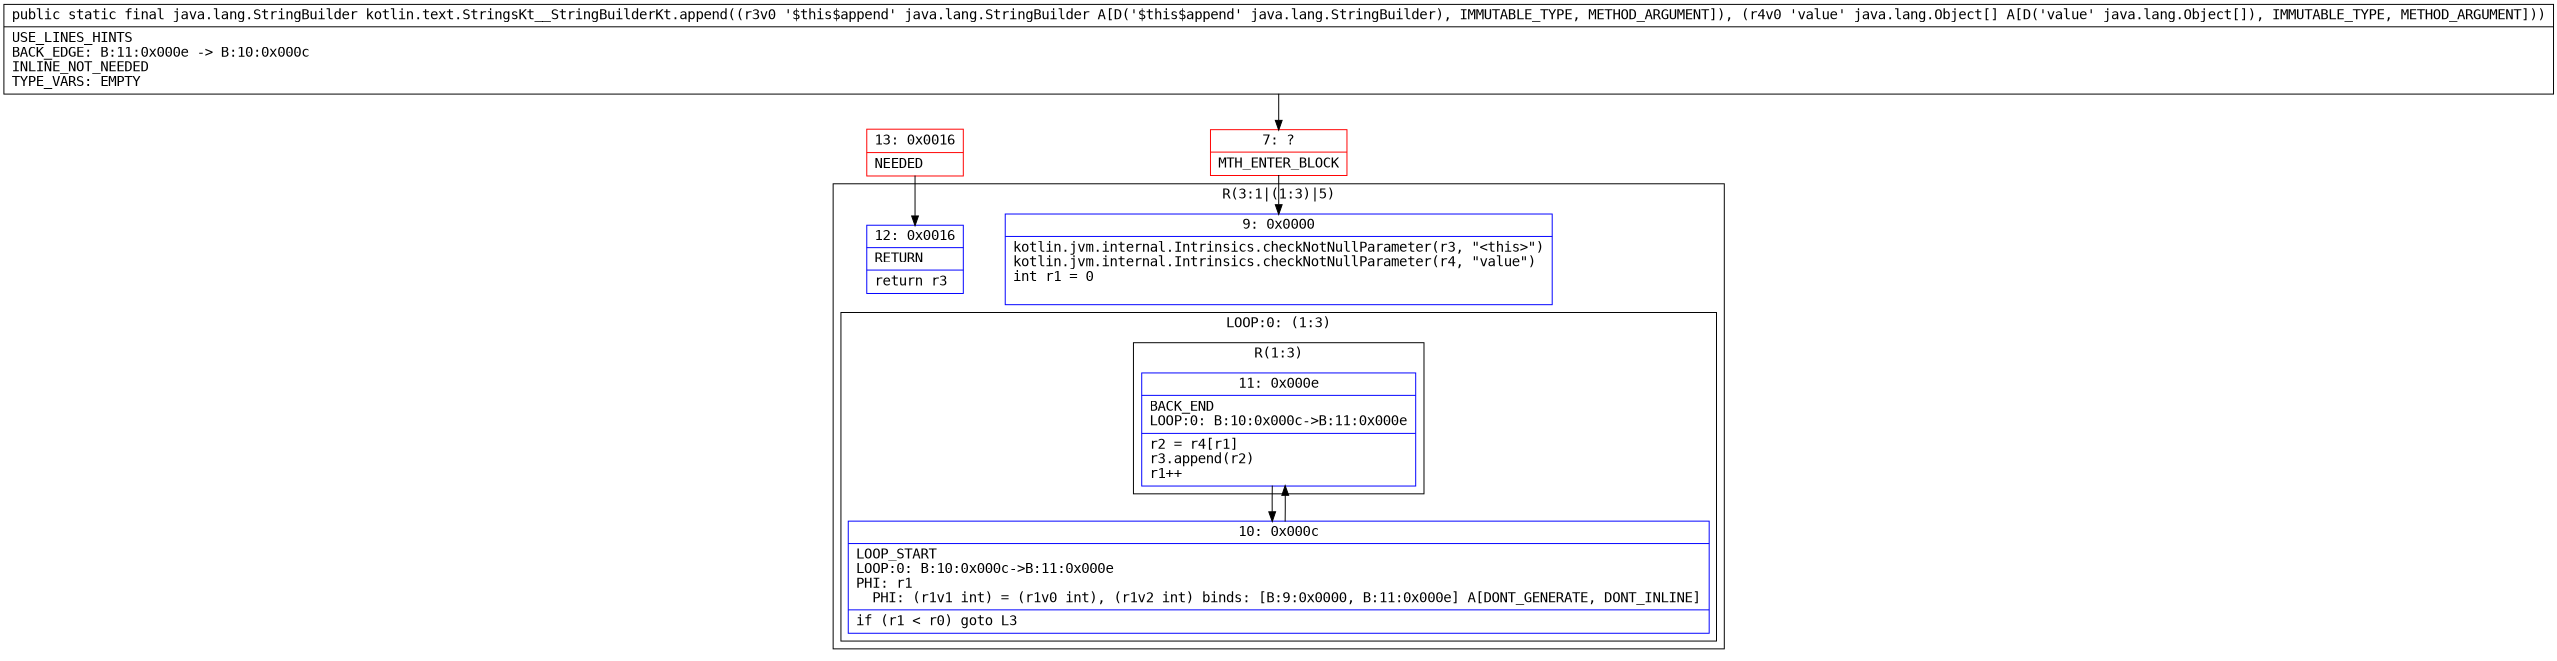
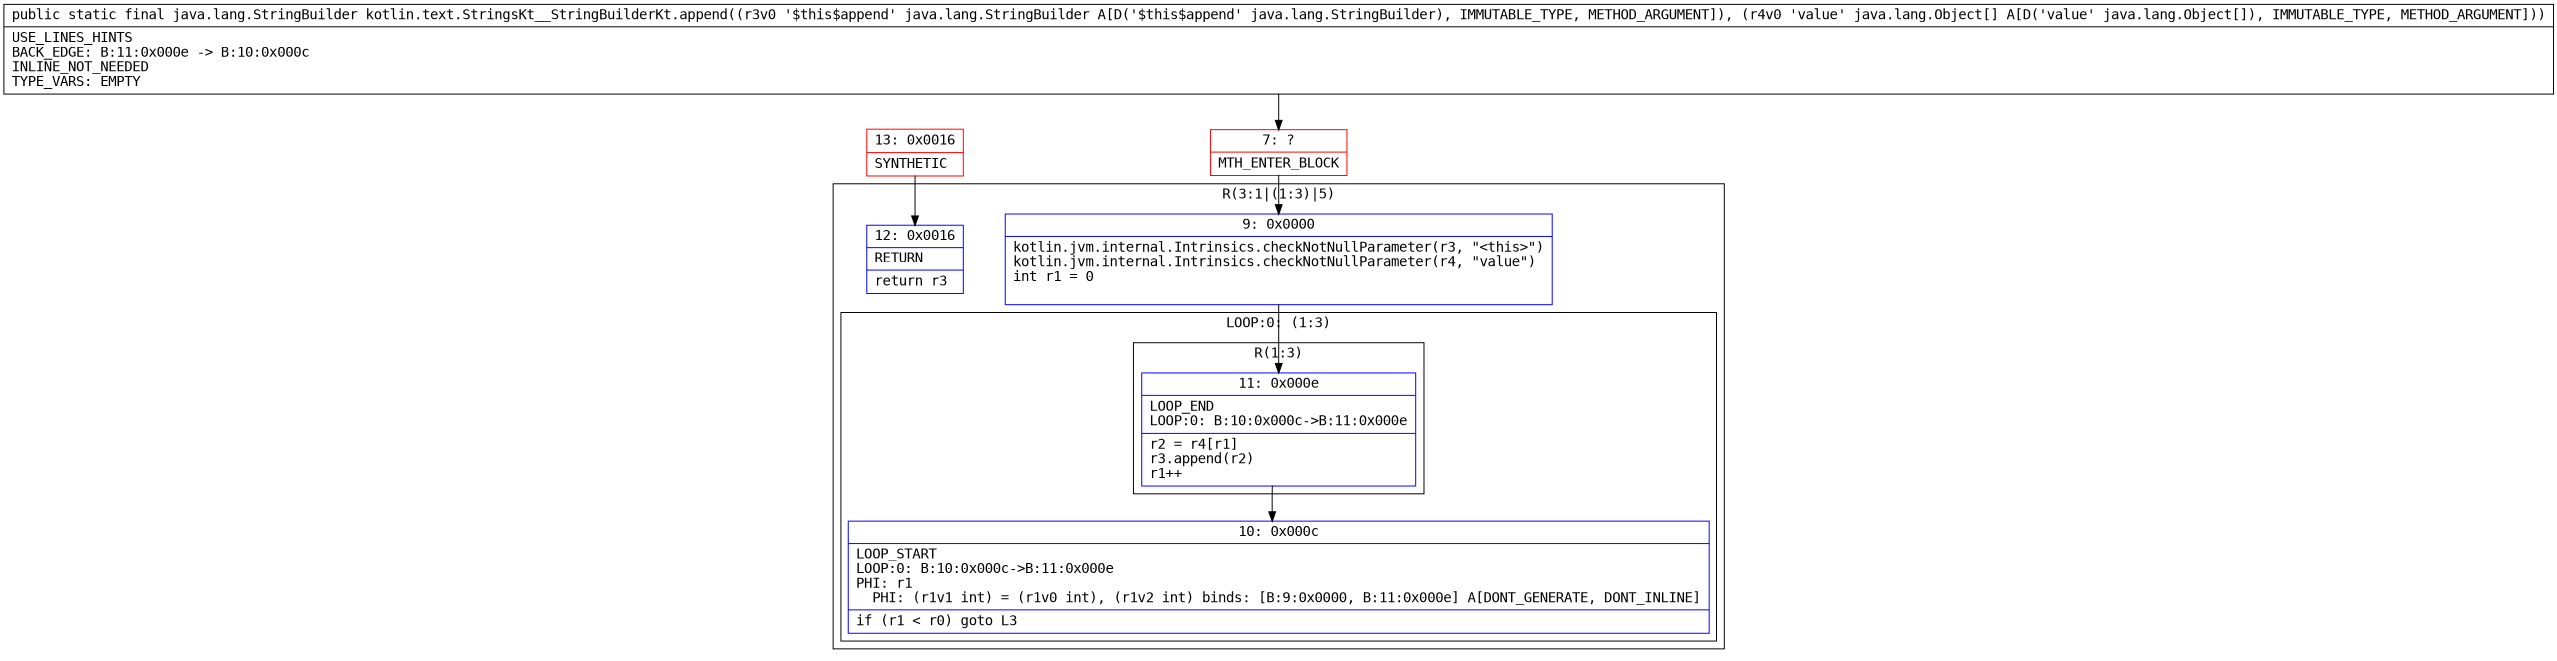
node "13: 0x0016": text "NEEDED" -> "SYNTHETIC"
node "11: 0x000e": text "BACK_END" -> "LOOP_END"
edge "10: 0x000c" -> "11: 0x000e": now "9: 0x0000" -> "11: 0x000e"
